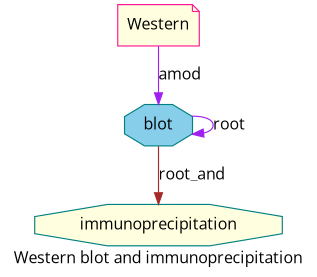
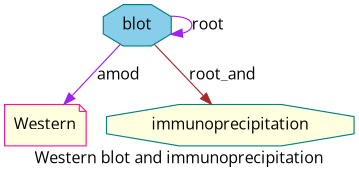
edge "Western" -> "blot": reversed
